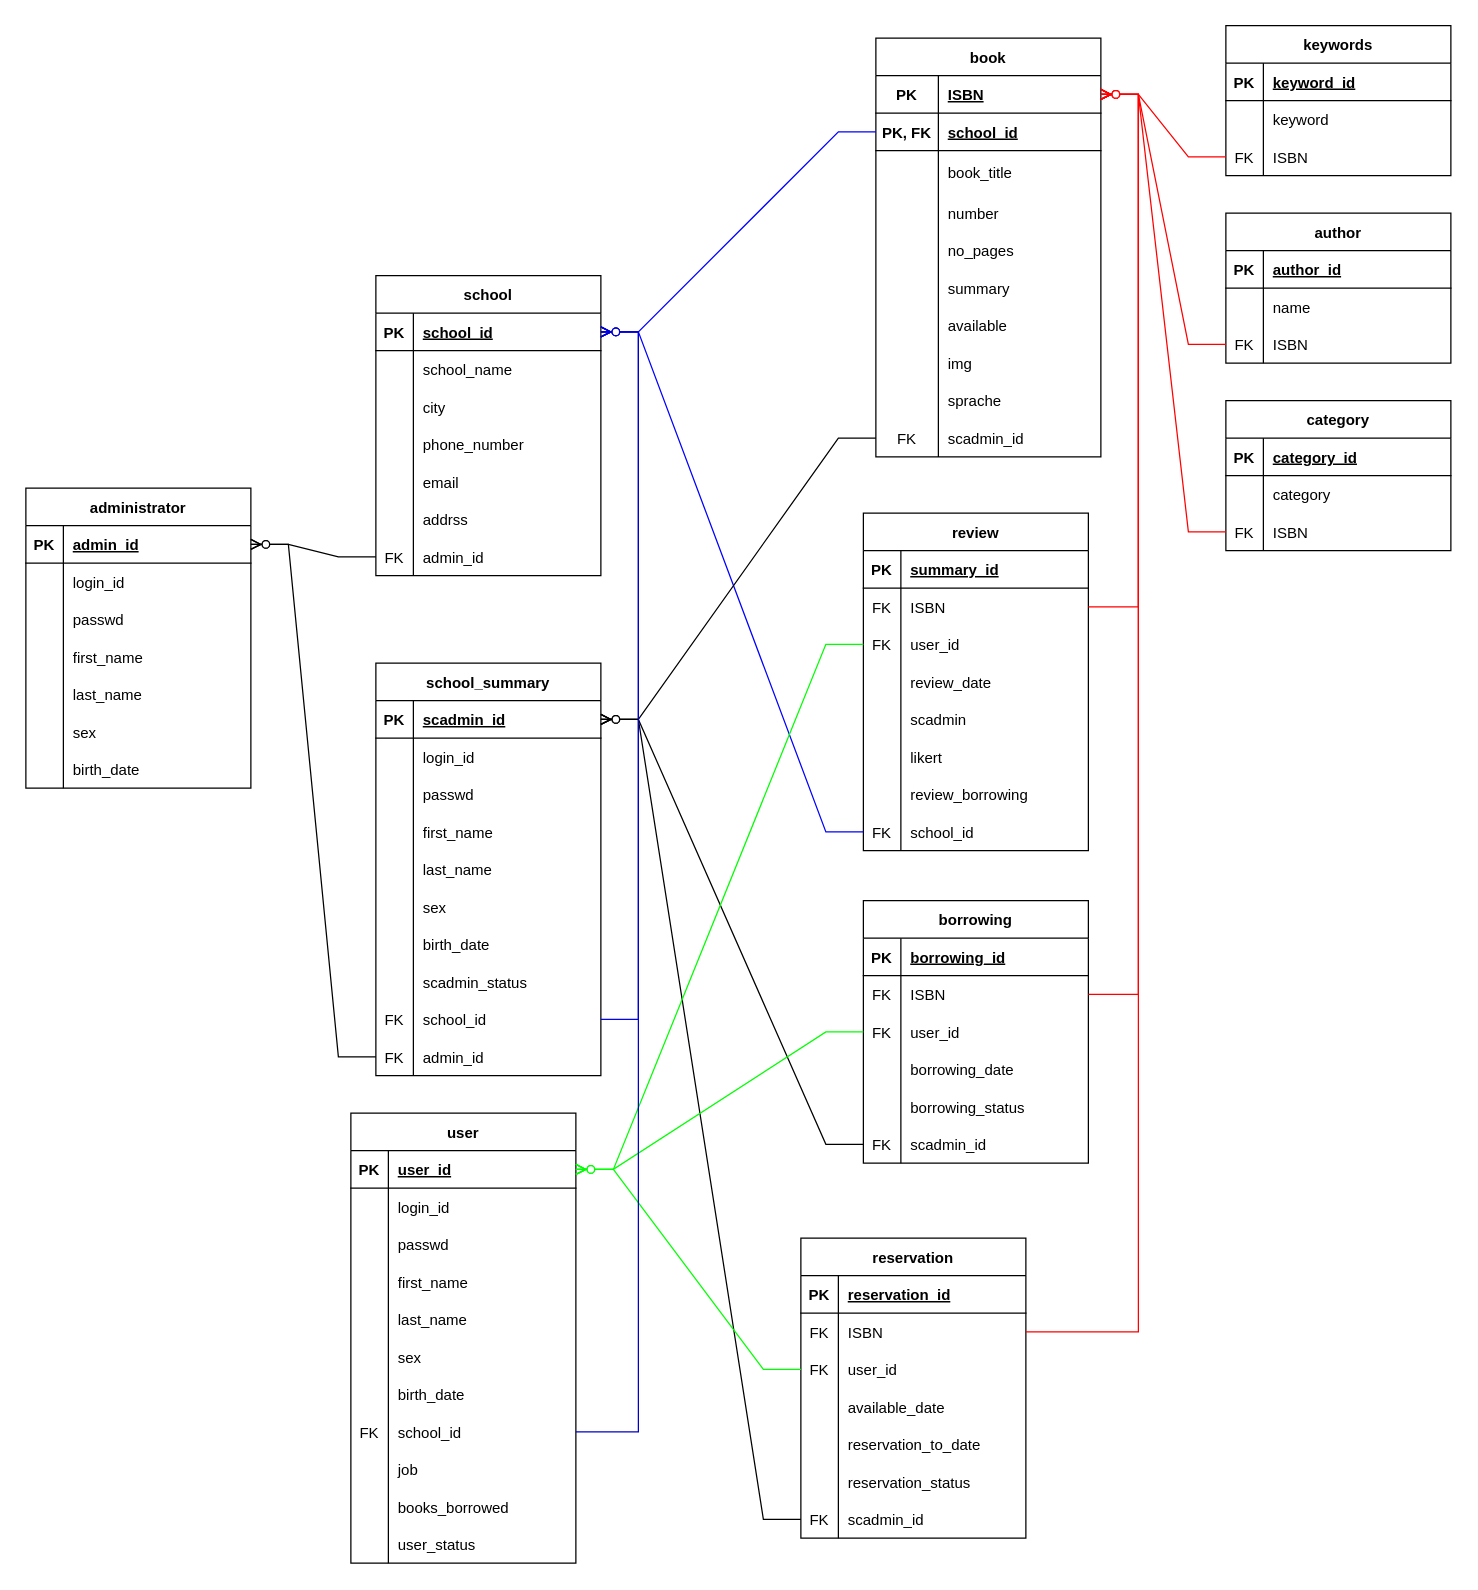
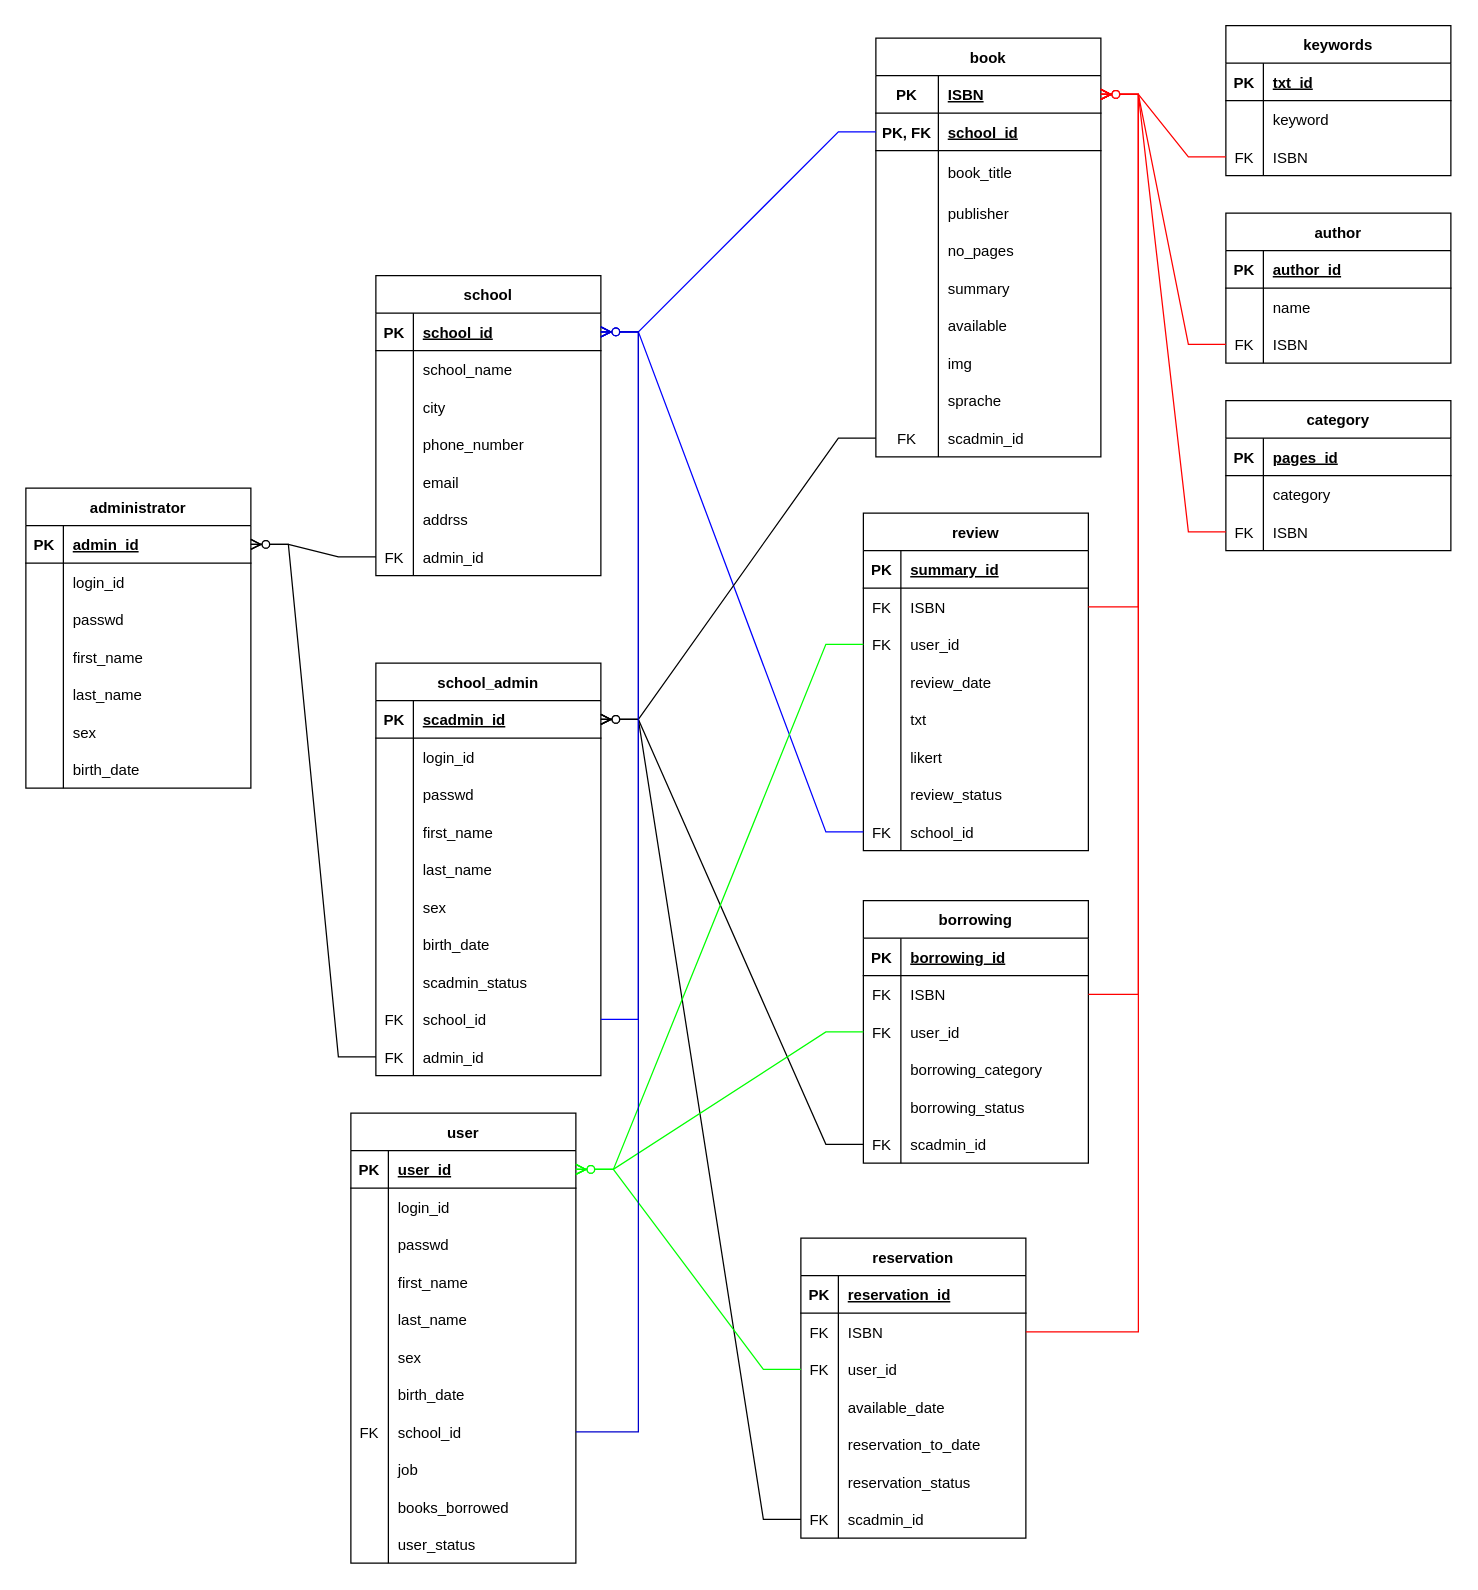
node "keyword_id": label "keyword_id" -> "txt_id"
node "number": label "number" -> "publisher"
node "category_id": label "category_id" -> "pages_id"
node "school_summary": label "school_summary" -> "school_admin"
node "scadmin": label "scadmin" -> "txt"
node "review_borrowing": label "review_borrowing" -> "review_status"
node "borrowing_date": label "borrowing_date" -> "borrowing_category"
